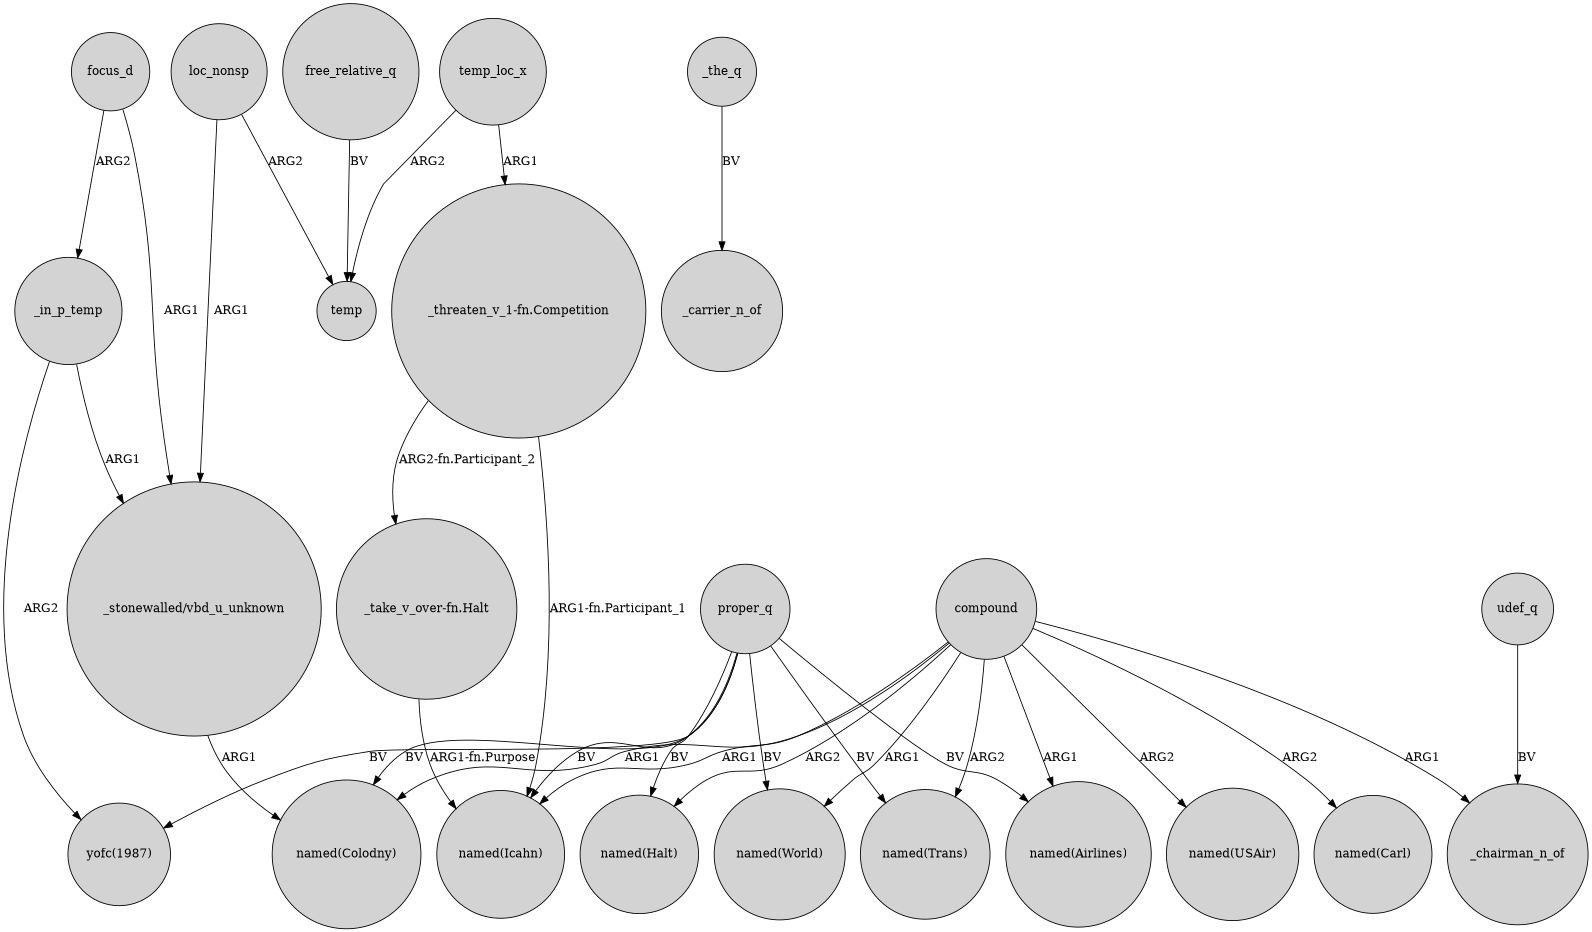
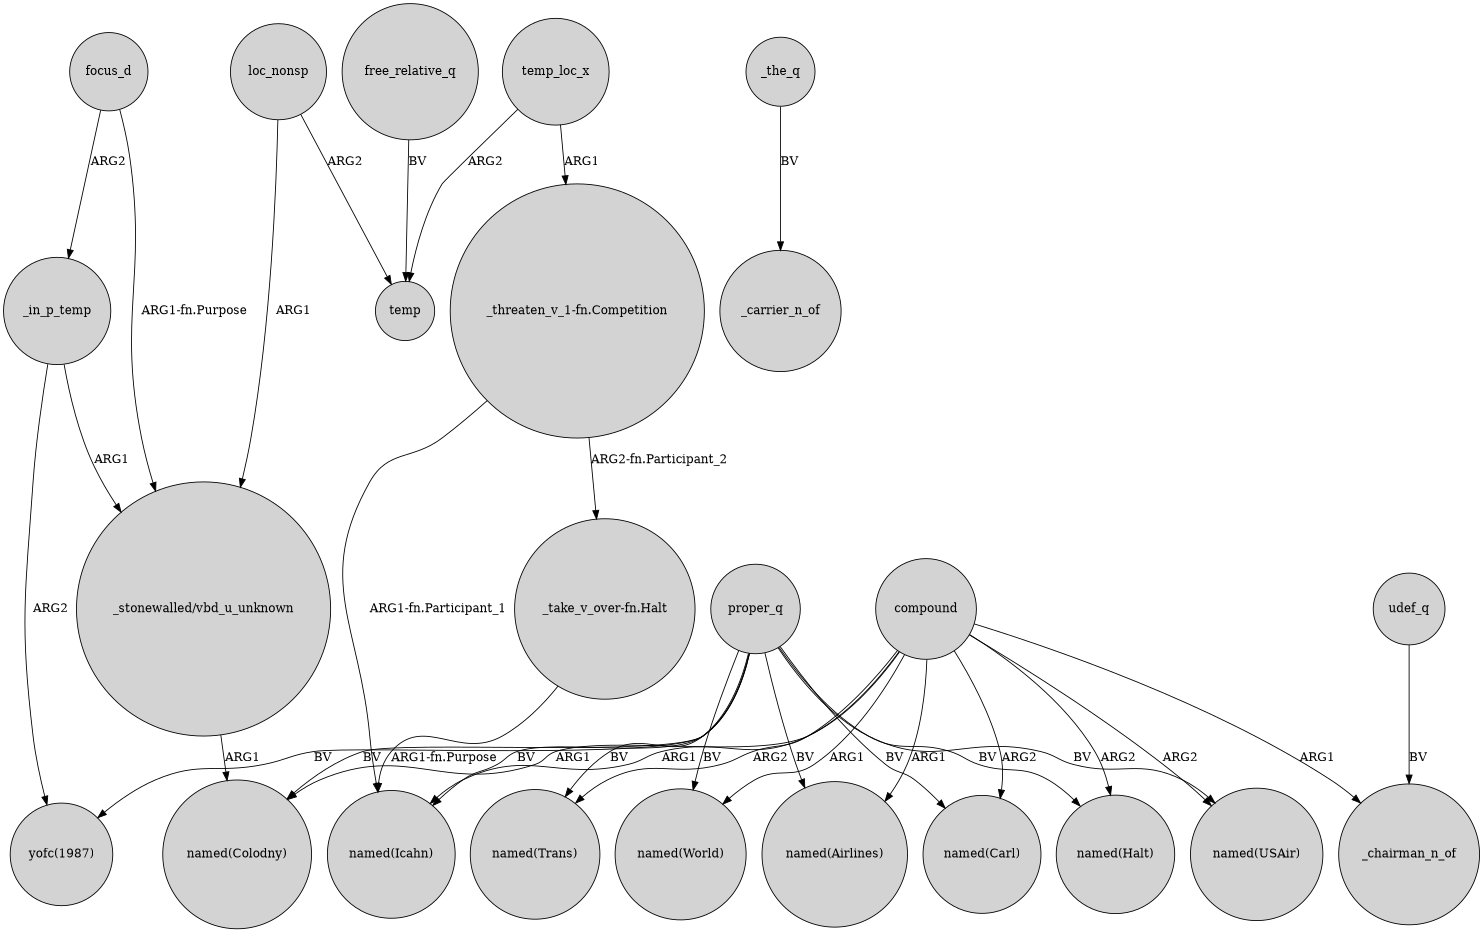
edge "focus_d" -> "_stonewalled/vbd_u_unknown": label "ARG1" -> "ARG1-fn.Purpose"
edge "proper_q" -> "named(Carl)": added, label "BV"
edge "proper_q" -> "named(USAir)": added, label "BV"
